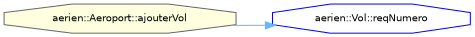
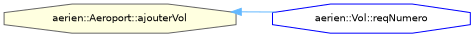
edge "aerien::Aeroport::ajouterVol" -> "aerien::Vol::reqNumero": reversed
